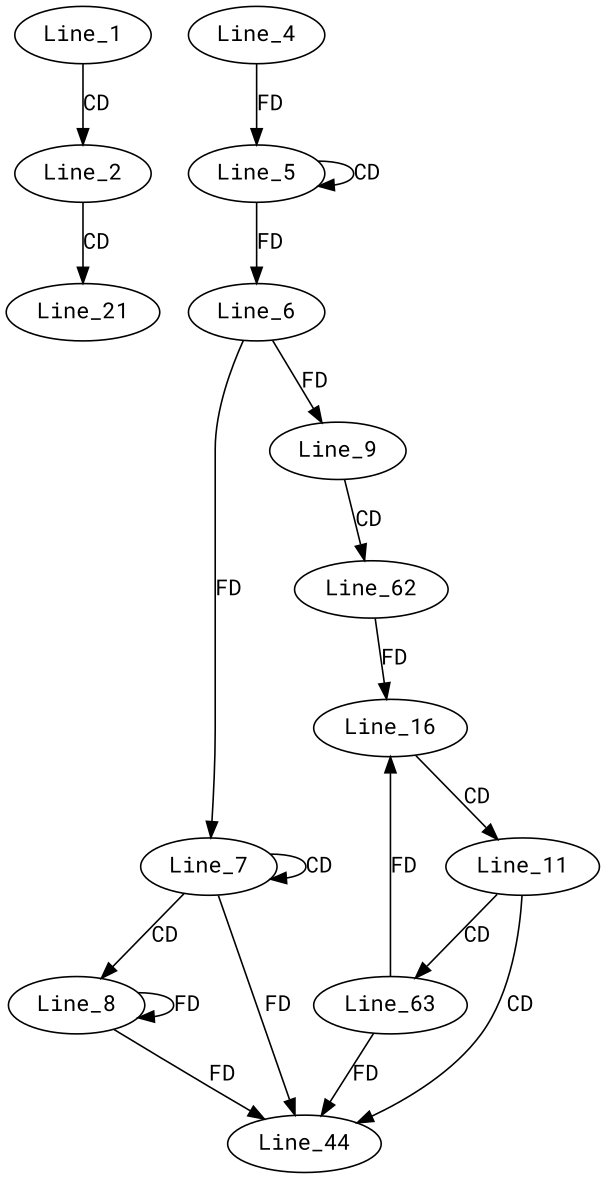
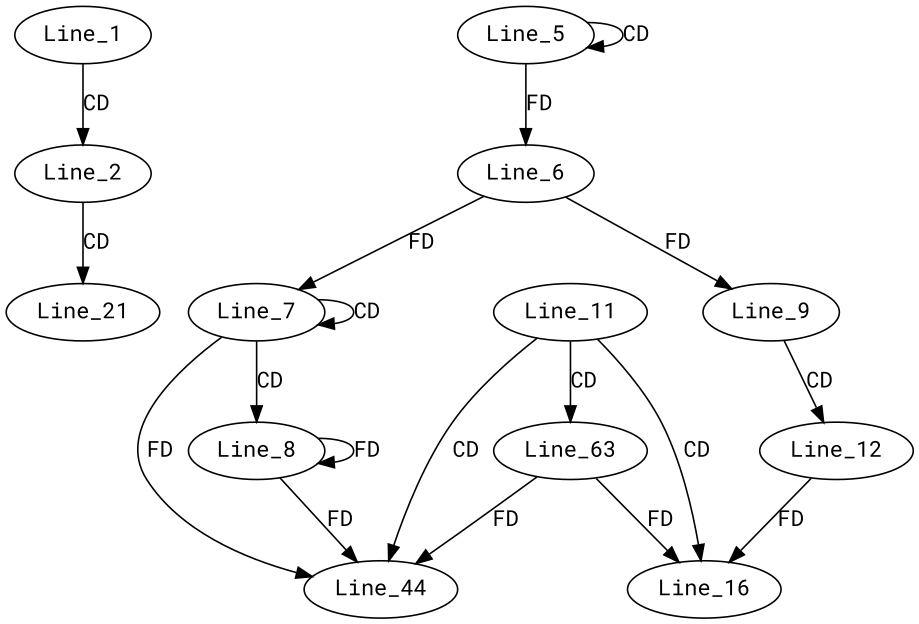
node "Line_4": removed
node "Line_62": label "Line_62" -> "Line_12"
edge "Line_16" -> "Line_11": reversed
